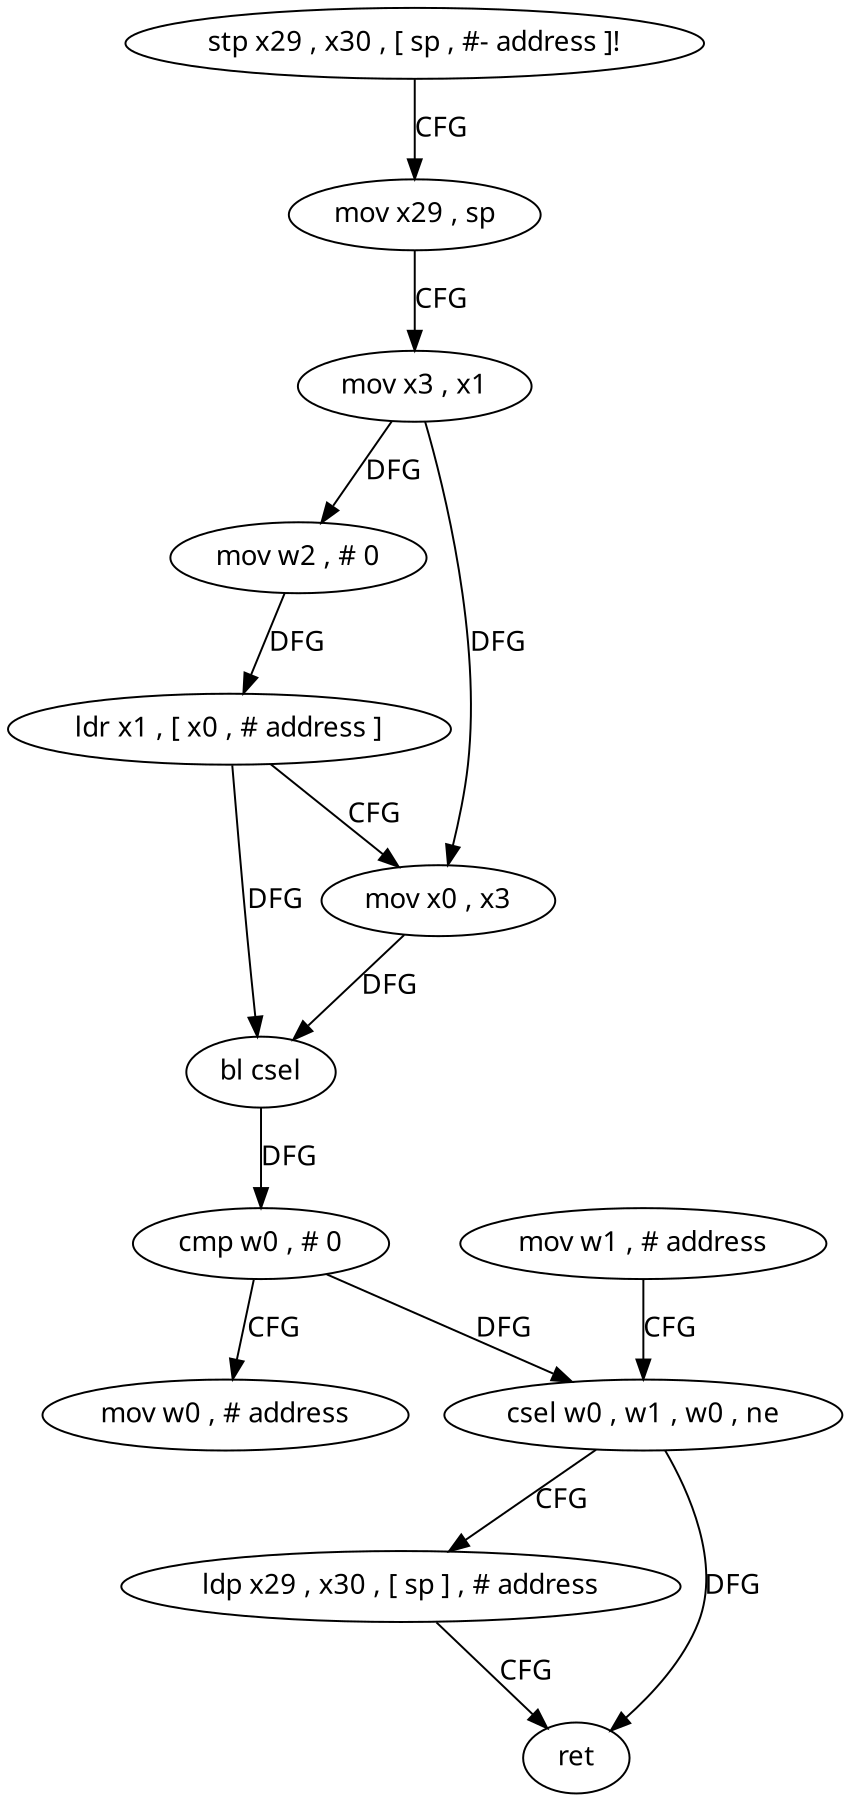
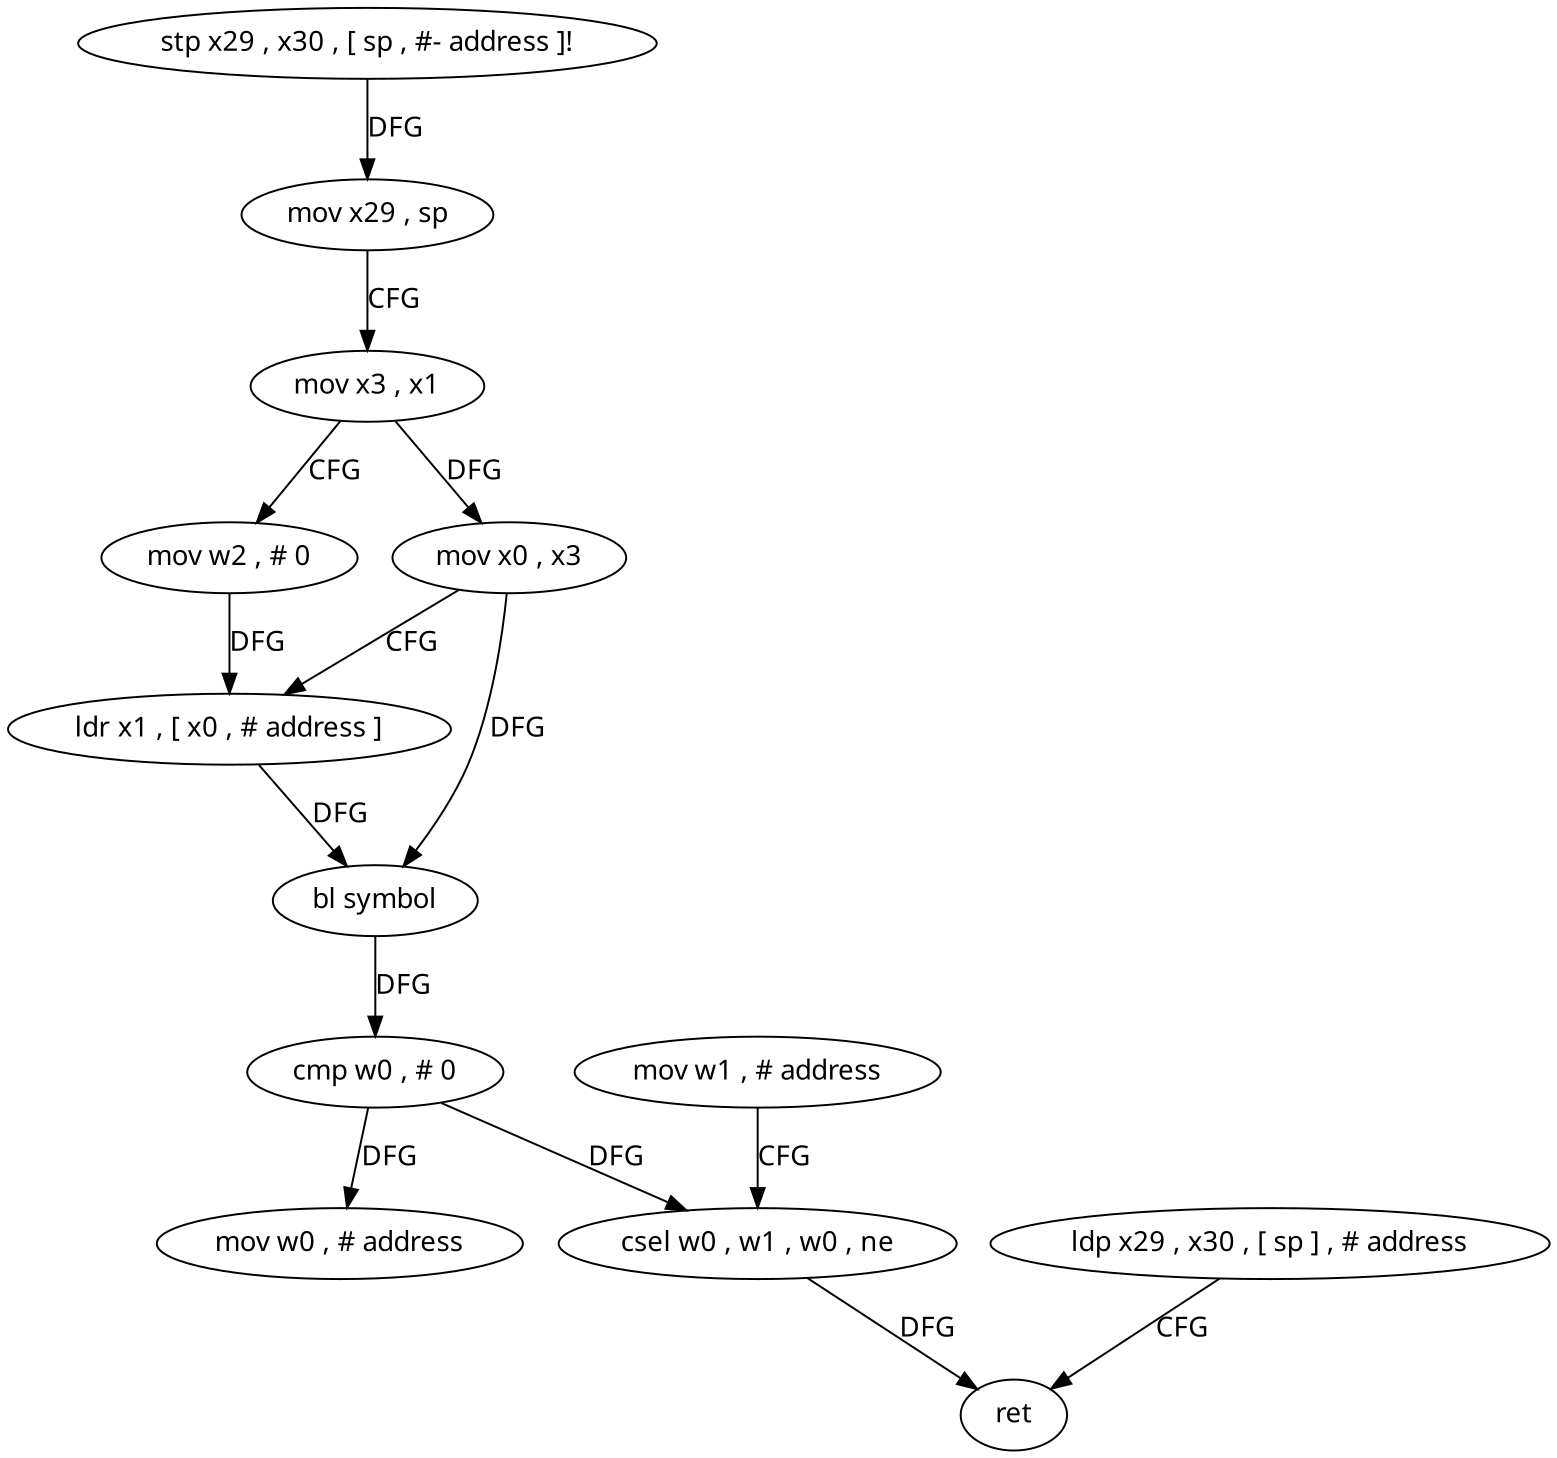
edge "stp x29 , x30 , [ sp , #- address ]!" -> "mov x29 , sp": label "CFG" -> "DFG"
edge "mov x3 , x1" -> "mov w2 , # 0": label "DFG" -> "CFG"
edge "ldr x1 , [ x0 , # address ]" -> "mov x0 , x3": reversed
node "bl csel": label "bl csel" -> "bl symbol"
edge "cmp w0 , # 0" -> "mov w0 , # address": label "CFG" -> "DFG"
edge "csel w0 , w1 , w0 , ne" -> "ldp x29 , x30 , [ sp ] , # address": removed, label "CFG"
